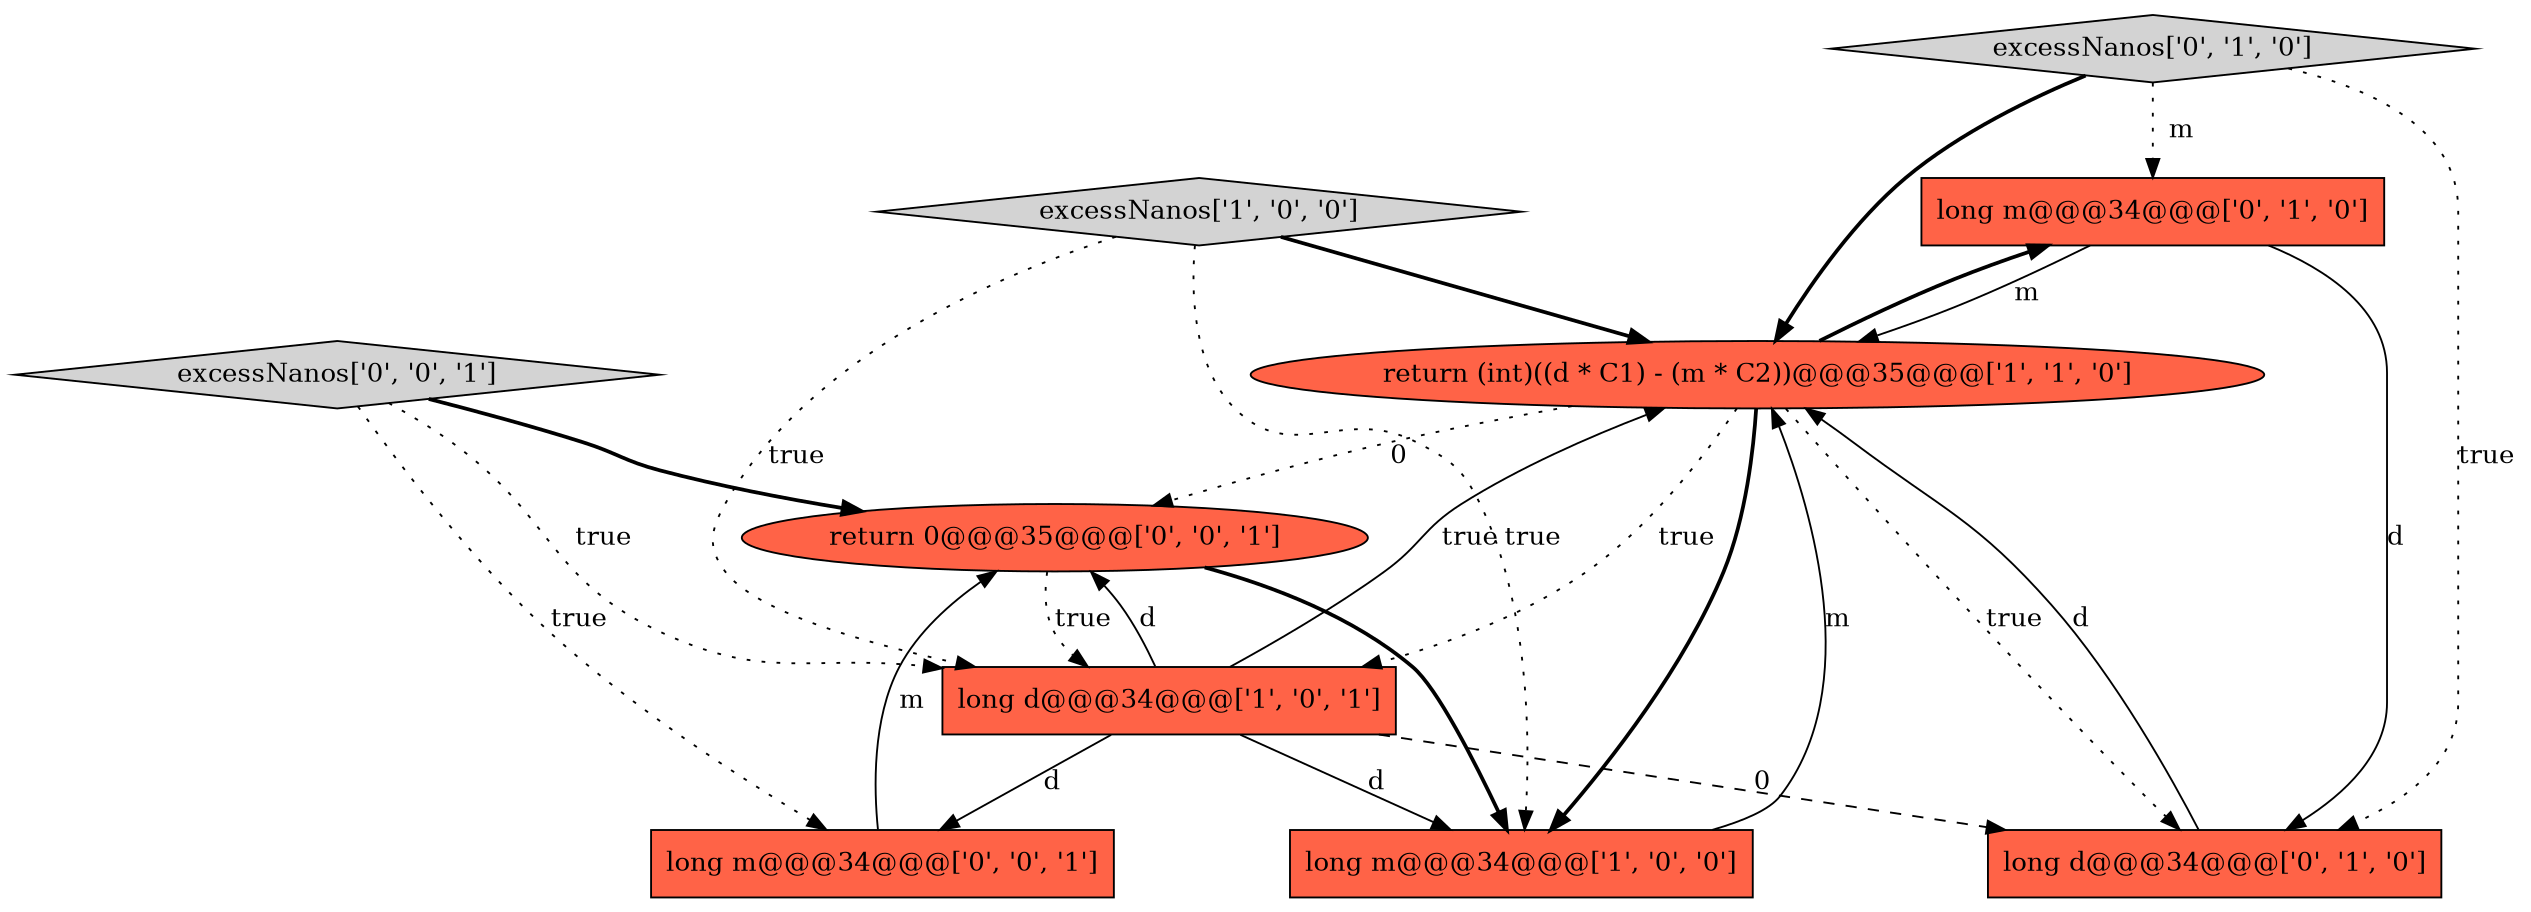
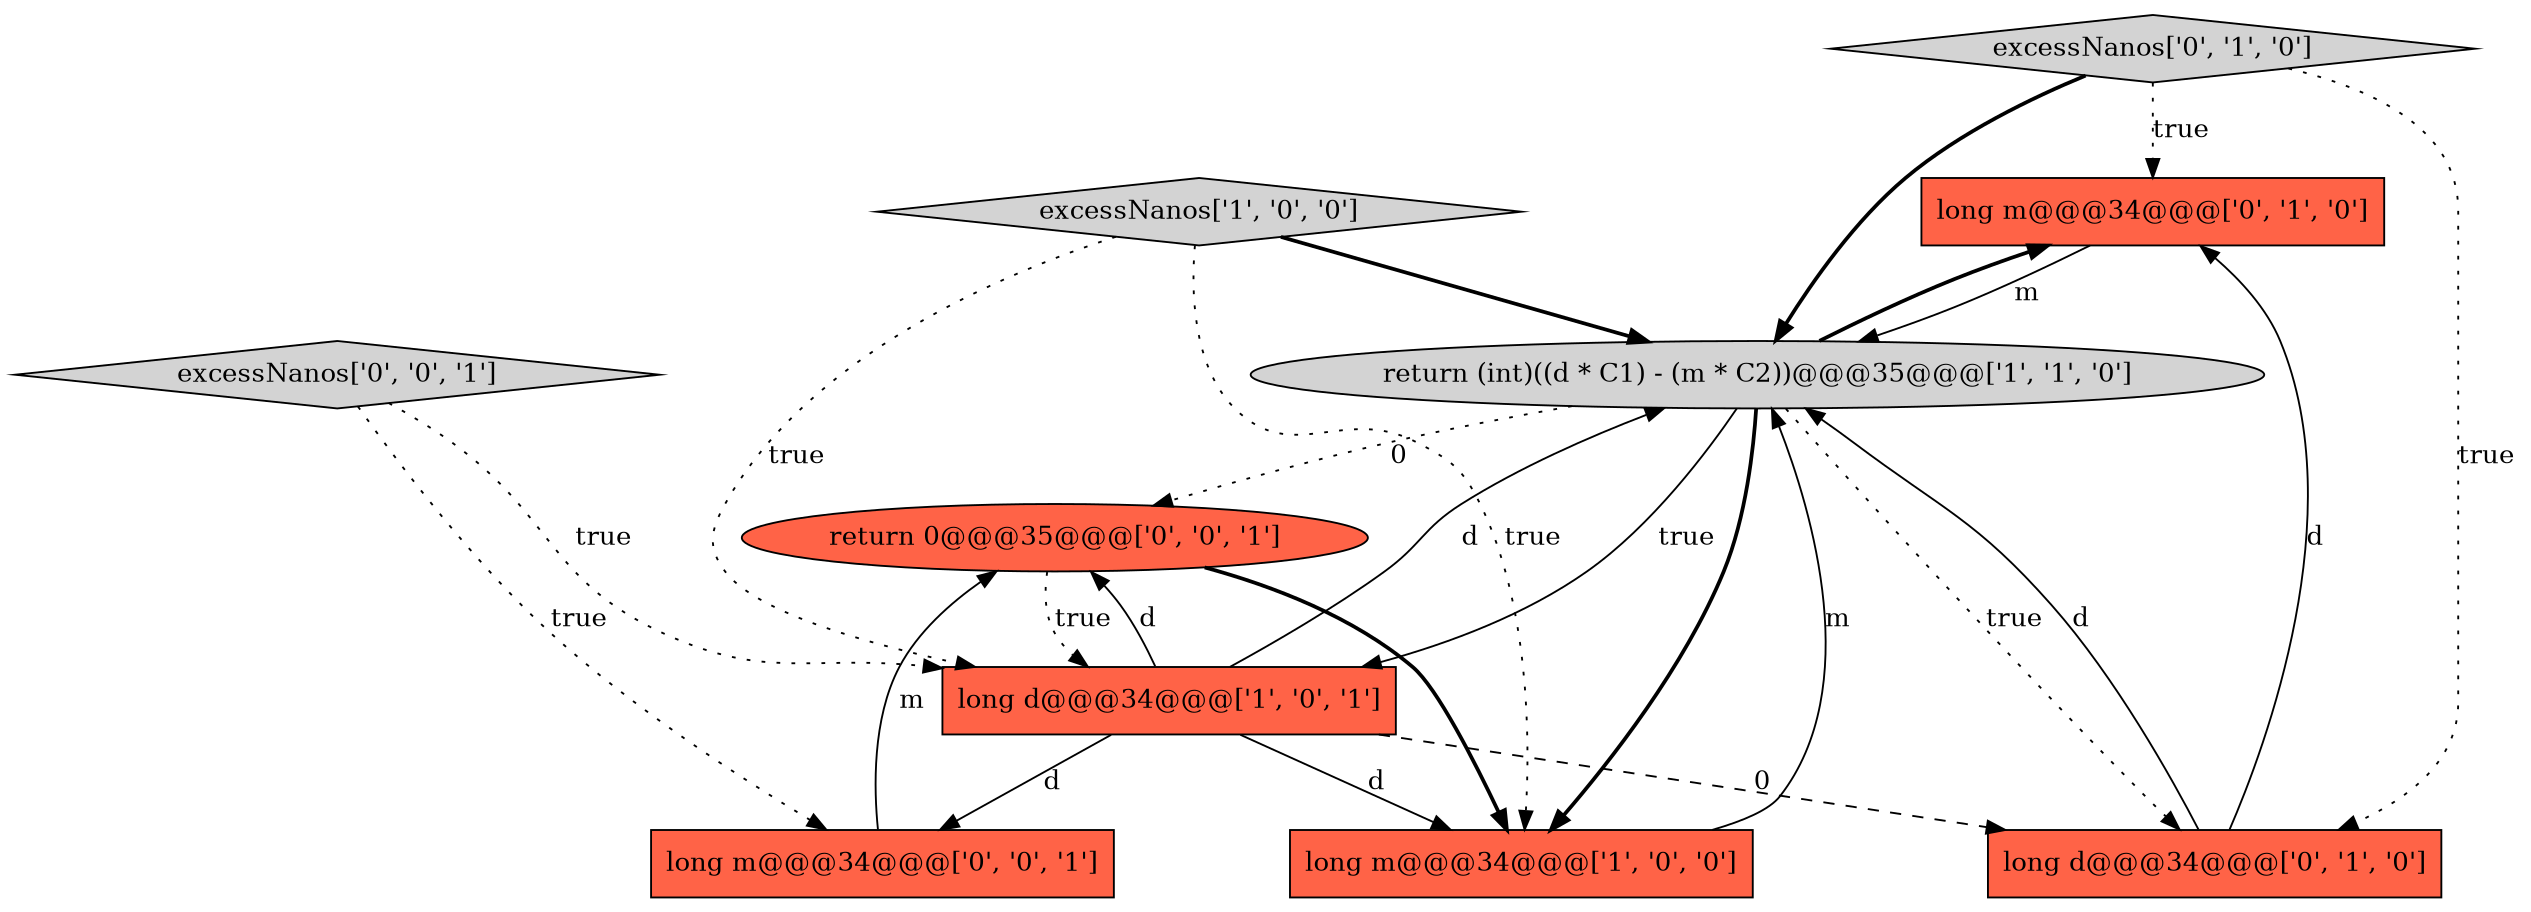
edge "excessNanos['0', '1', '0']" -> "long m@@@34@@@['0', '1', '0']": label "m" -> "true"
node "return (int)((d * C1) - (m * C2))@@@35@@@['1', '1', '0']": fillcolor tomato -> lightgray
edge "excessNanos['0', '0', '1']" -> "return 0@@@35@@@['0', '0', '1']": removed
edge "long m@@@34@@@['0', '1', '0']" -> "long d@@@34@@@['0', '1', '0']": reversed
edge "long d@@@34@@@['1', '0', '1']" -> "return (int)((d * C1) - (m * C2))@@@35@@@['1', '1', '0']": label "true" -> "d"
edge "return (int)((d * C1) - (m * C2))@@@35@@@['1', '1', '0']" -> "long d@@@34@@@['1', '0', '1']": style dotted -> solid
